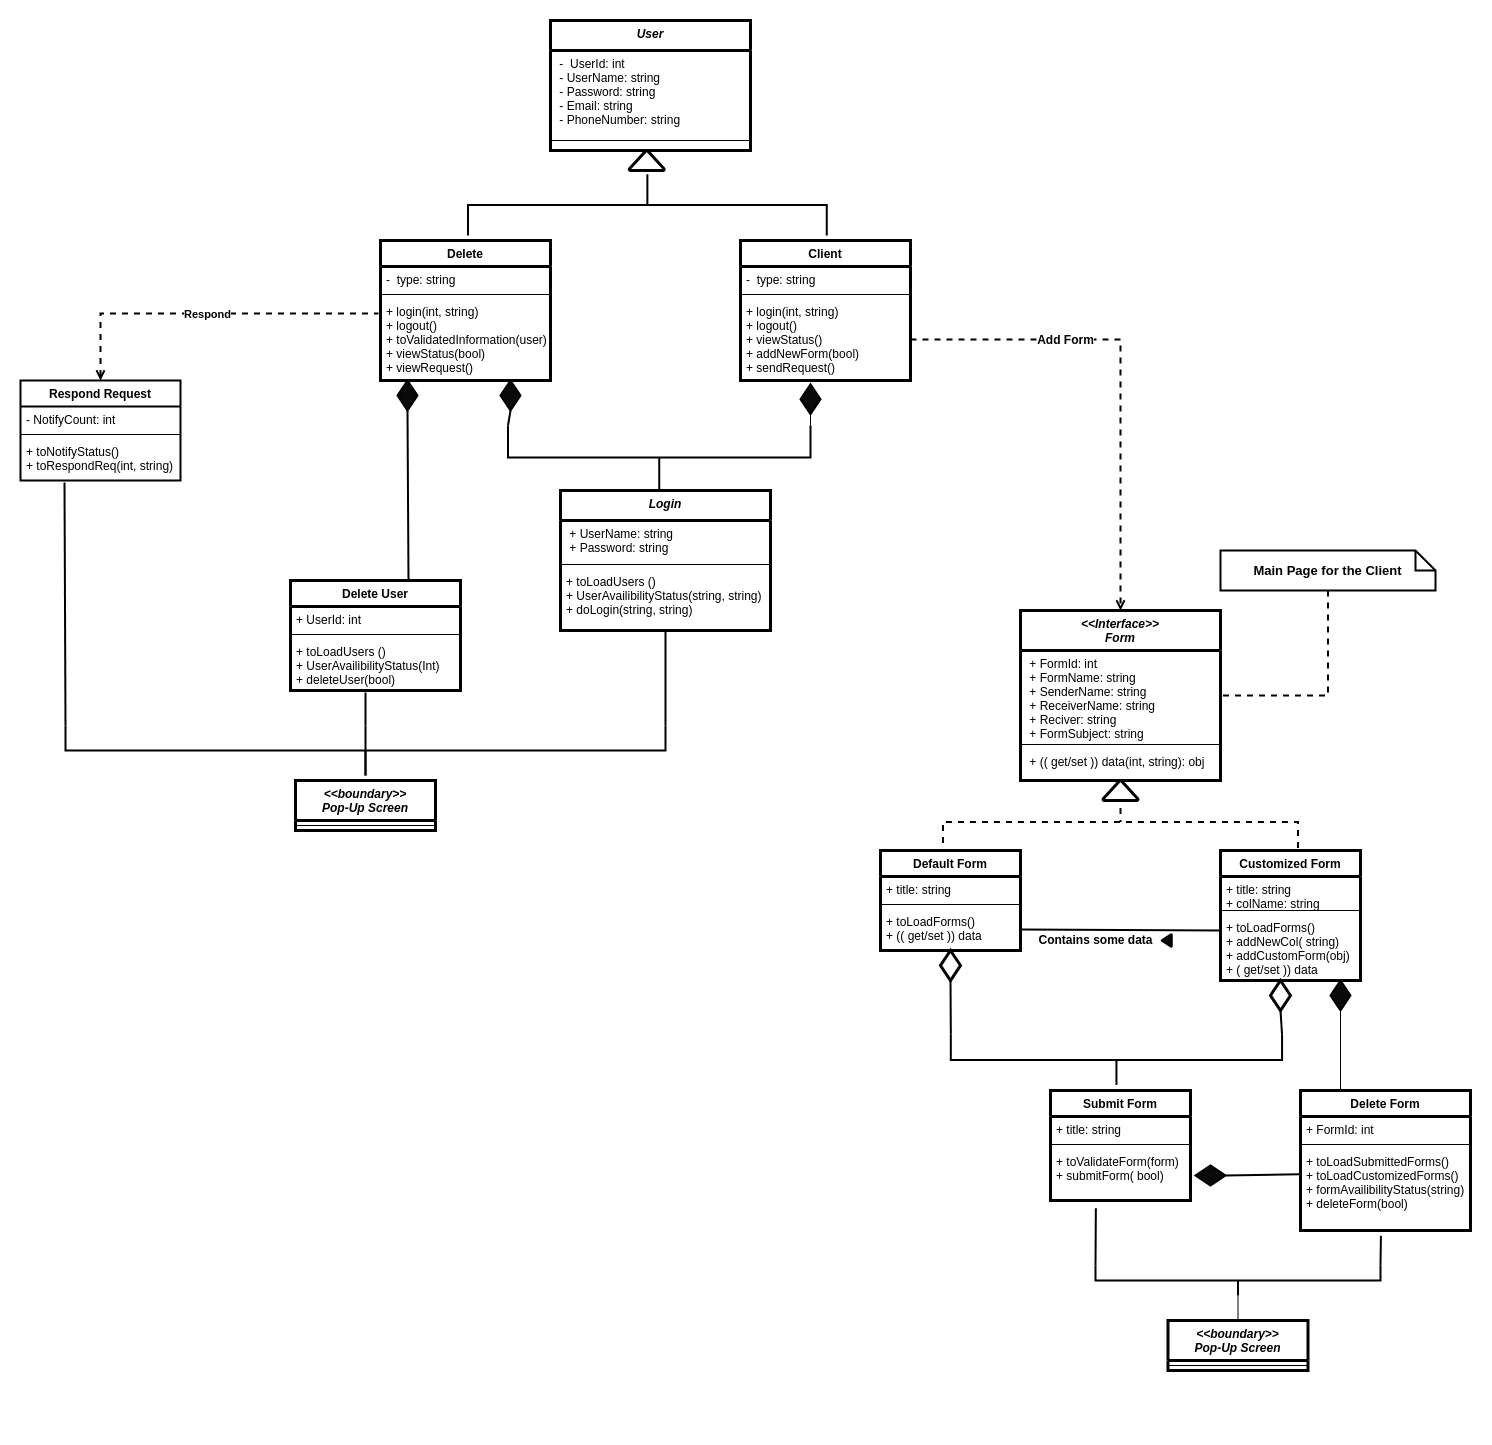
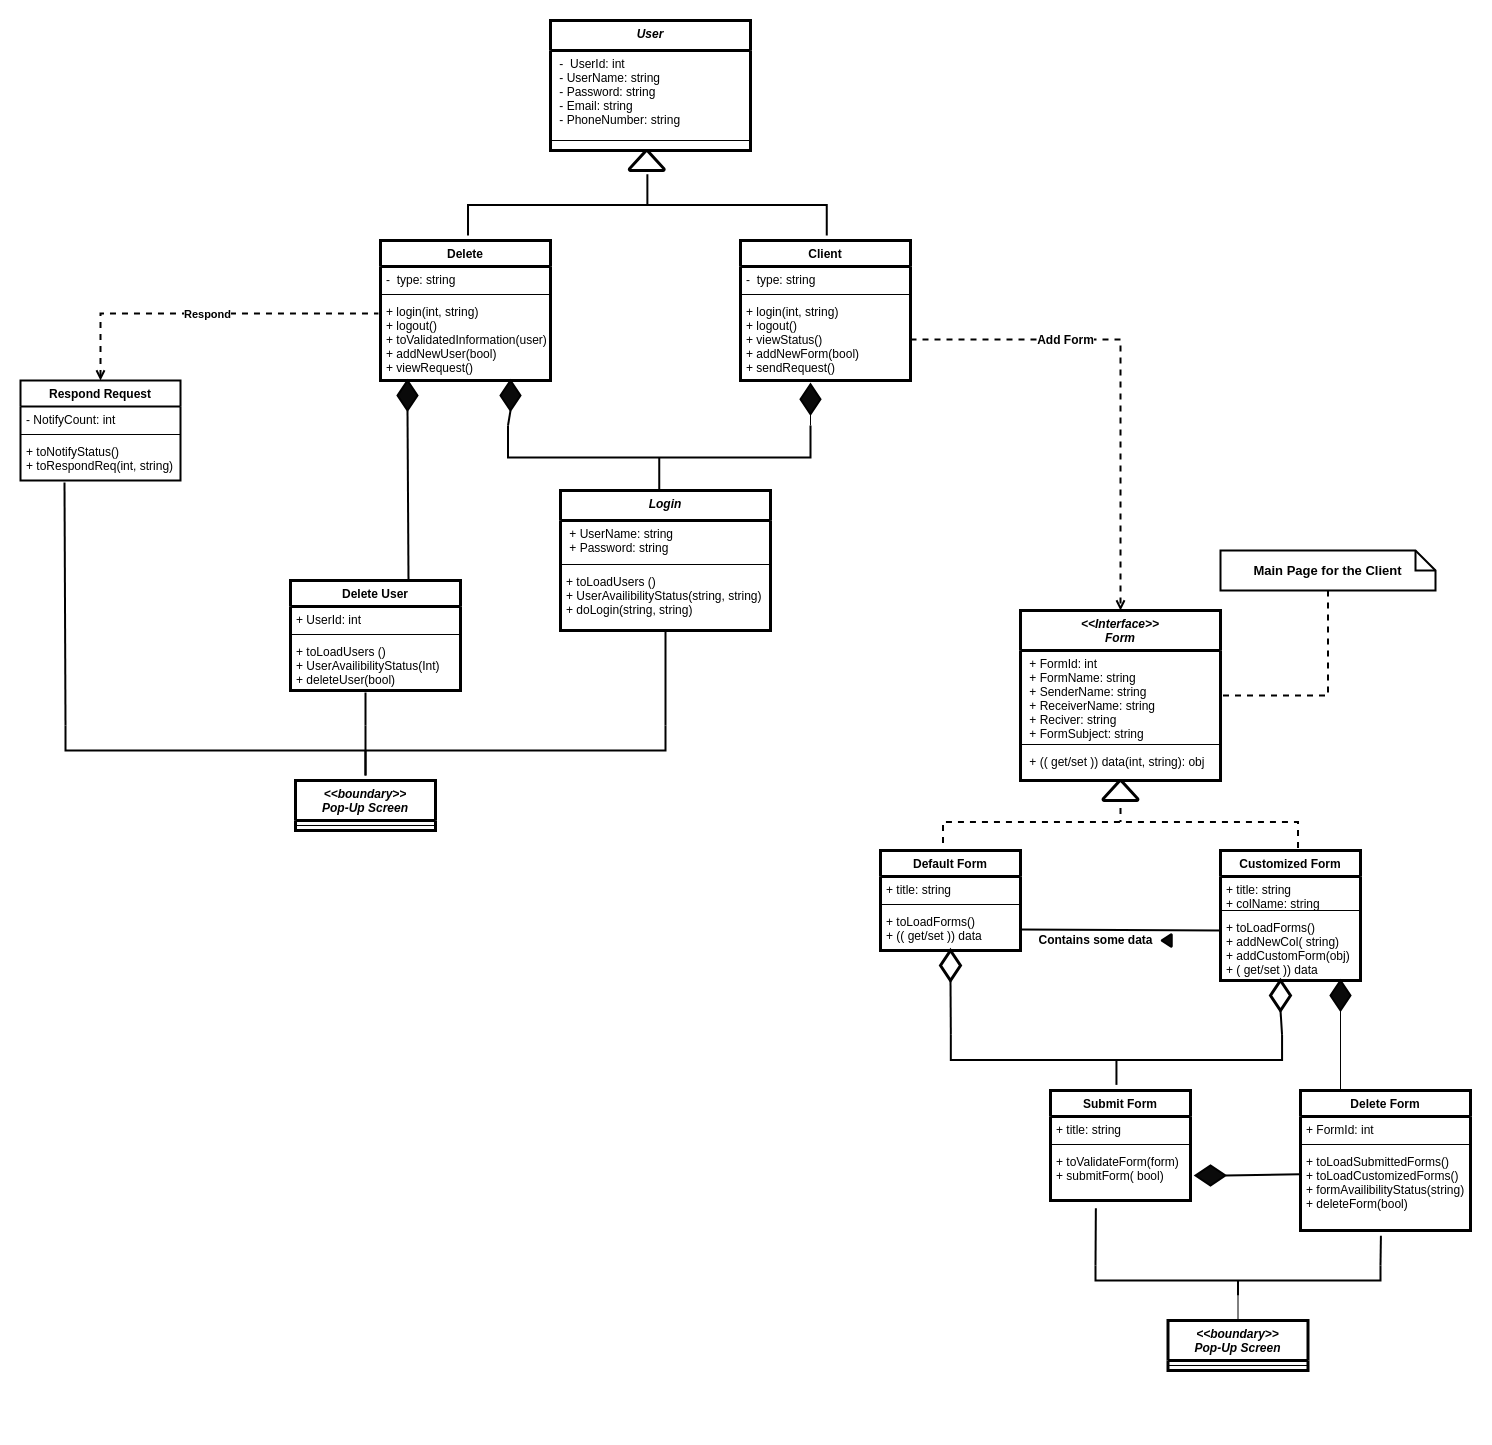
node "+ login(int, string) + logout() + toValidatedInformation(user) + viewStatus(bool) + viewRequest()": label "+ login(int, string) + logout() + toValidatedInformation(user) + viewStatus(bool) + viewRequest()" -> "+ login(int, string) + logout() + toValidatedInformation(user) + addNewUser(bool) + viewRequest()"
